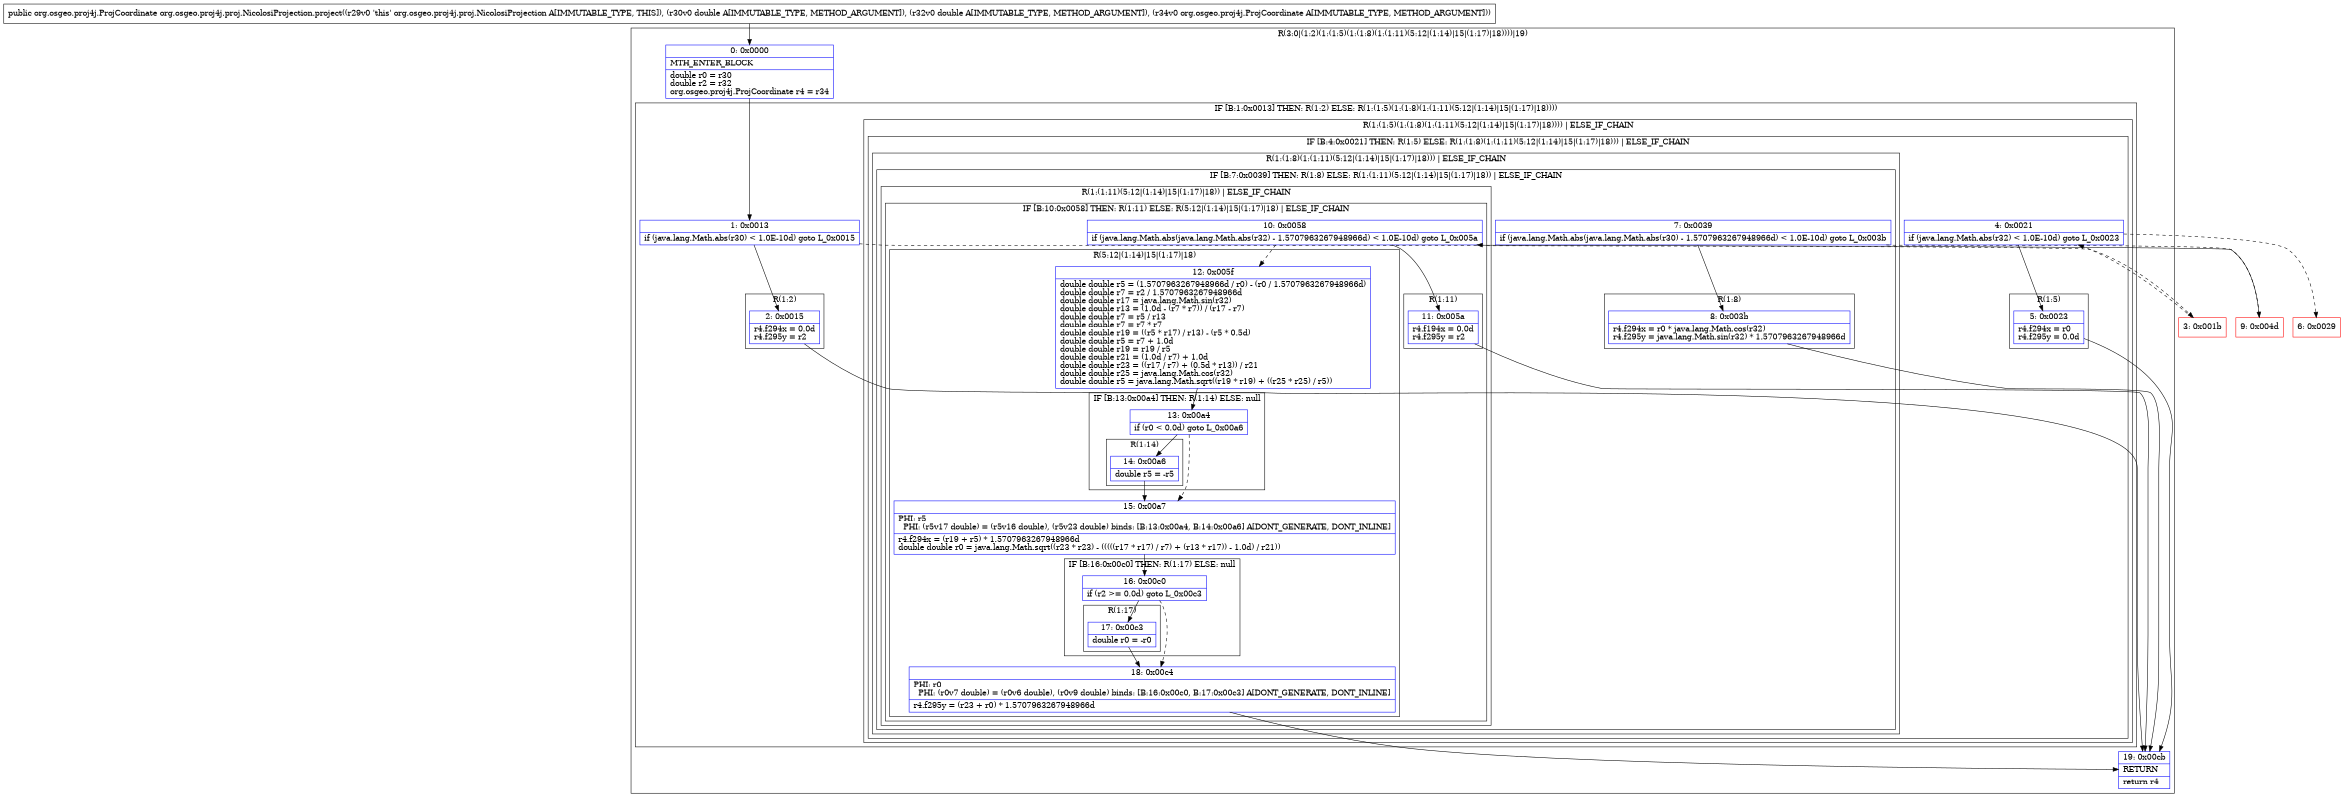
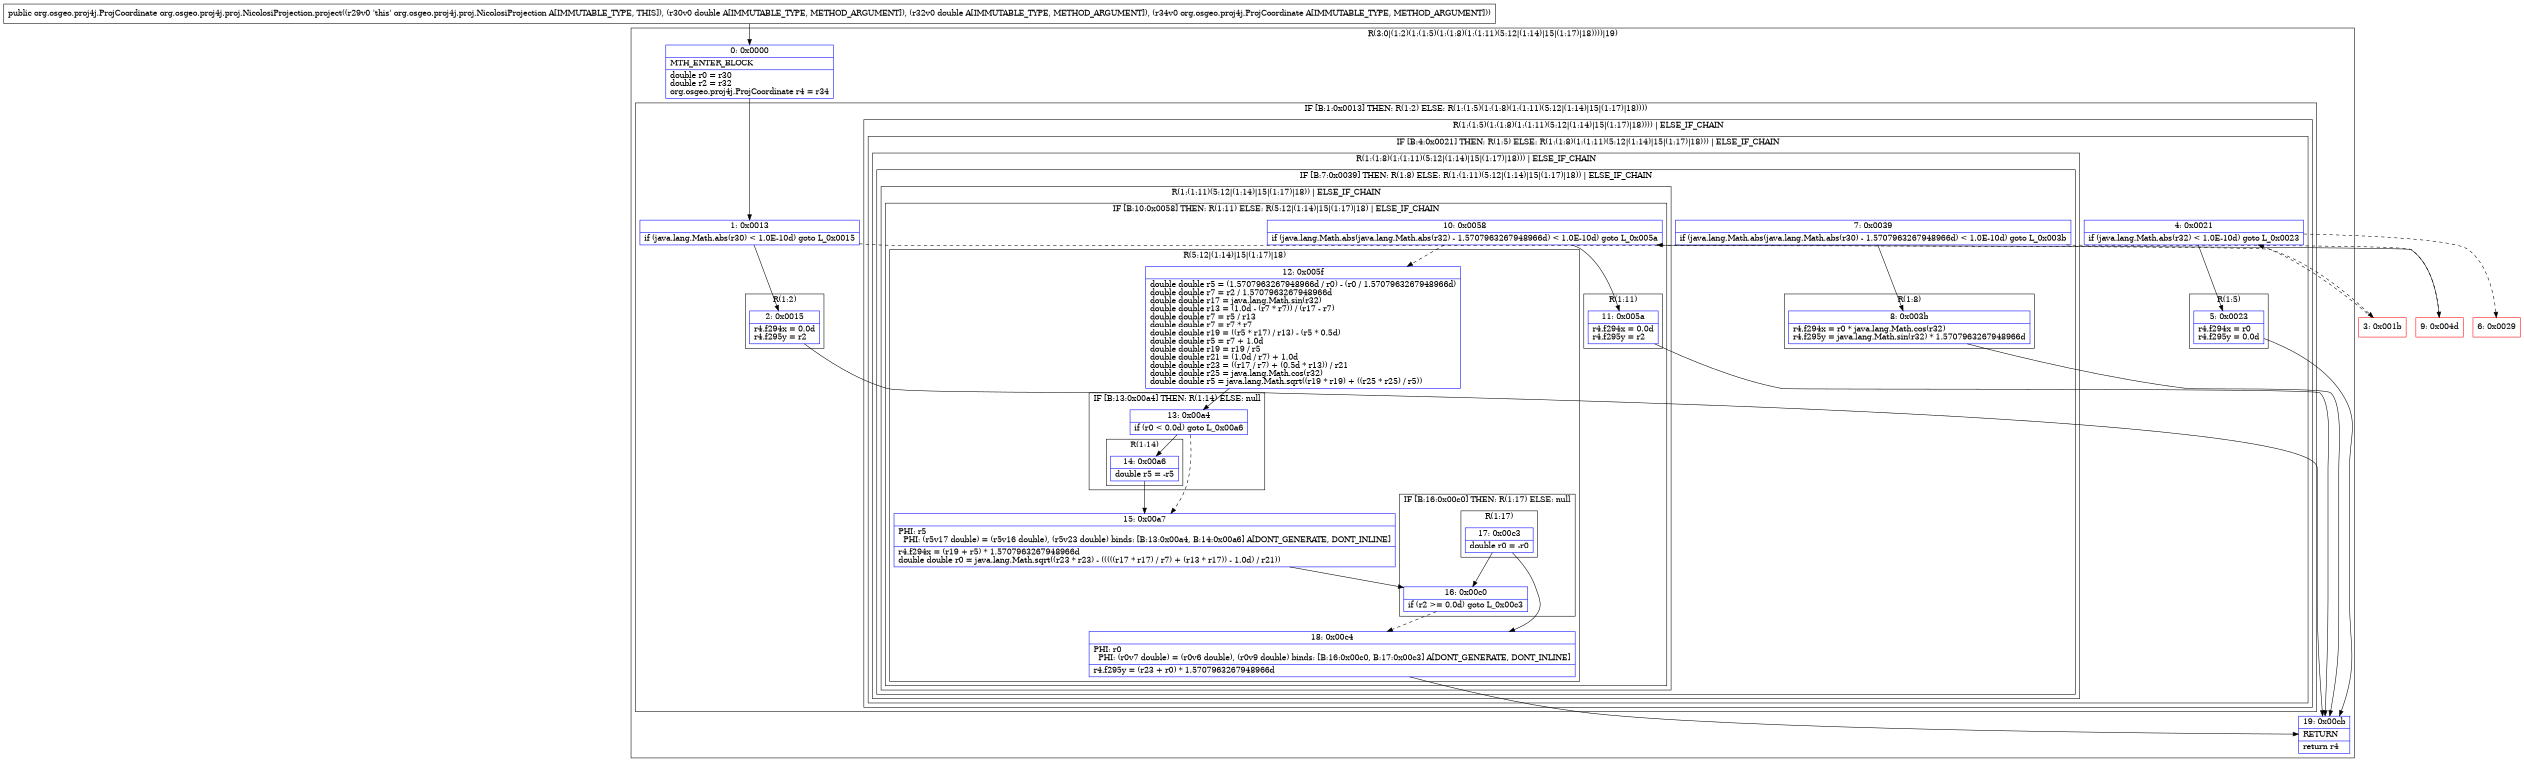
node "11: 0x005a": text "r4.f194x = 0.0d" -> "r4.f294x = 0.0d"
edge "16: 0x00c0" -> "17: 0x00c3": reversed
